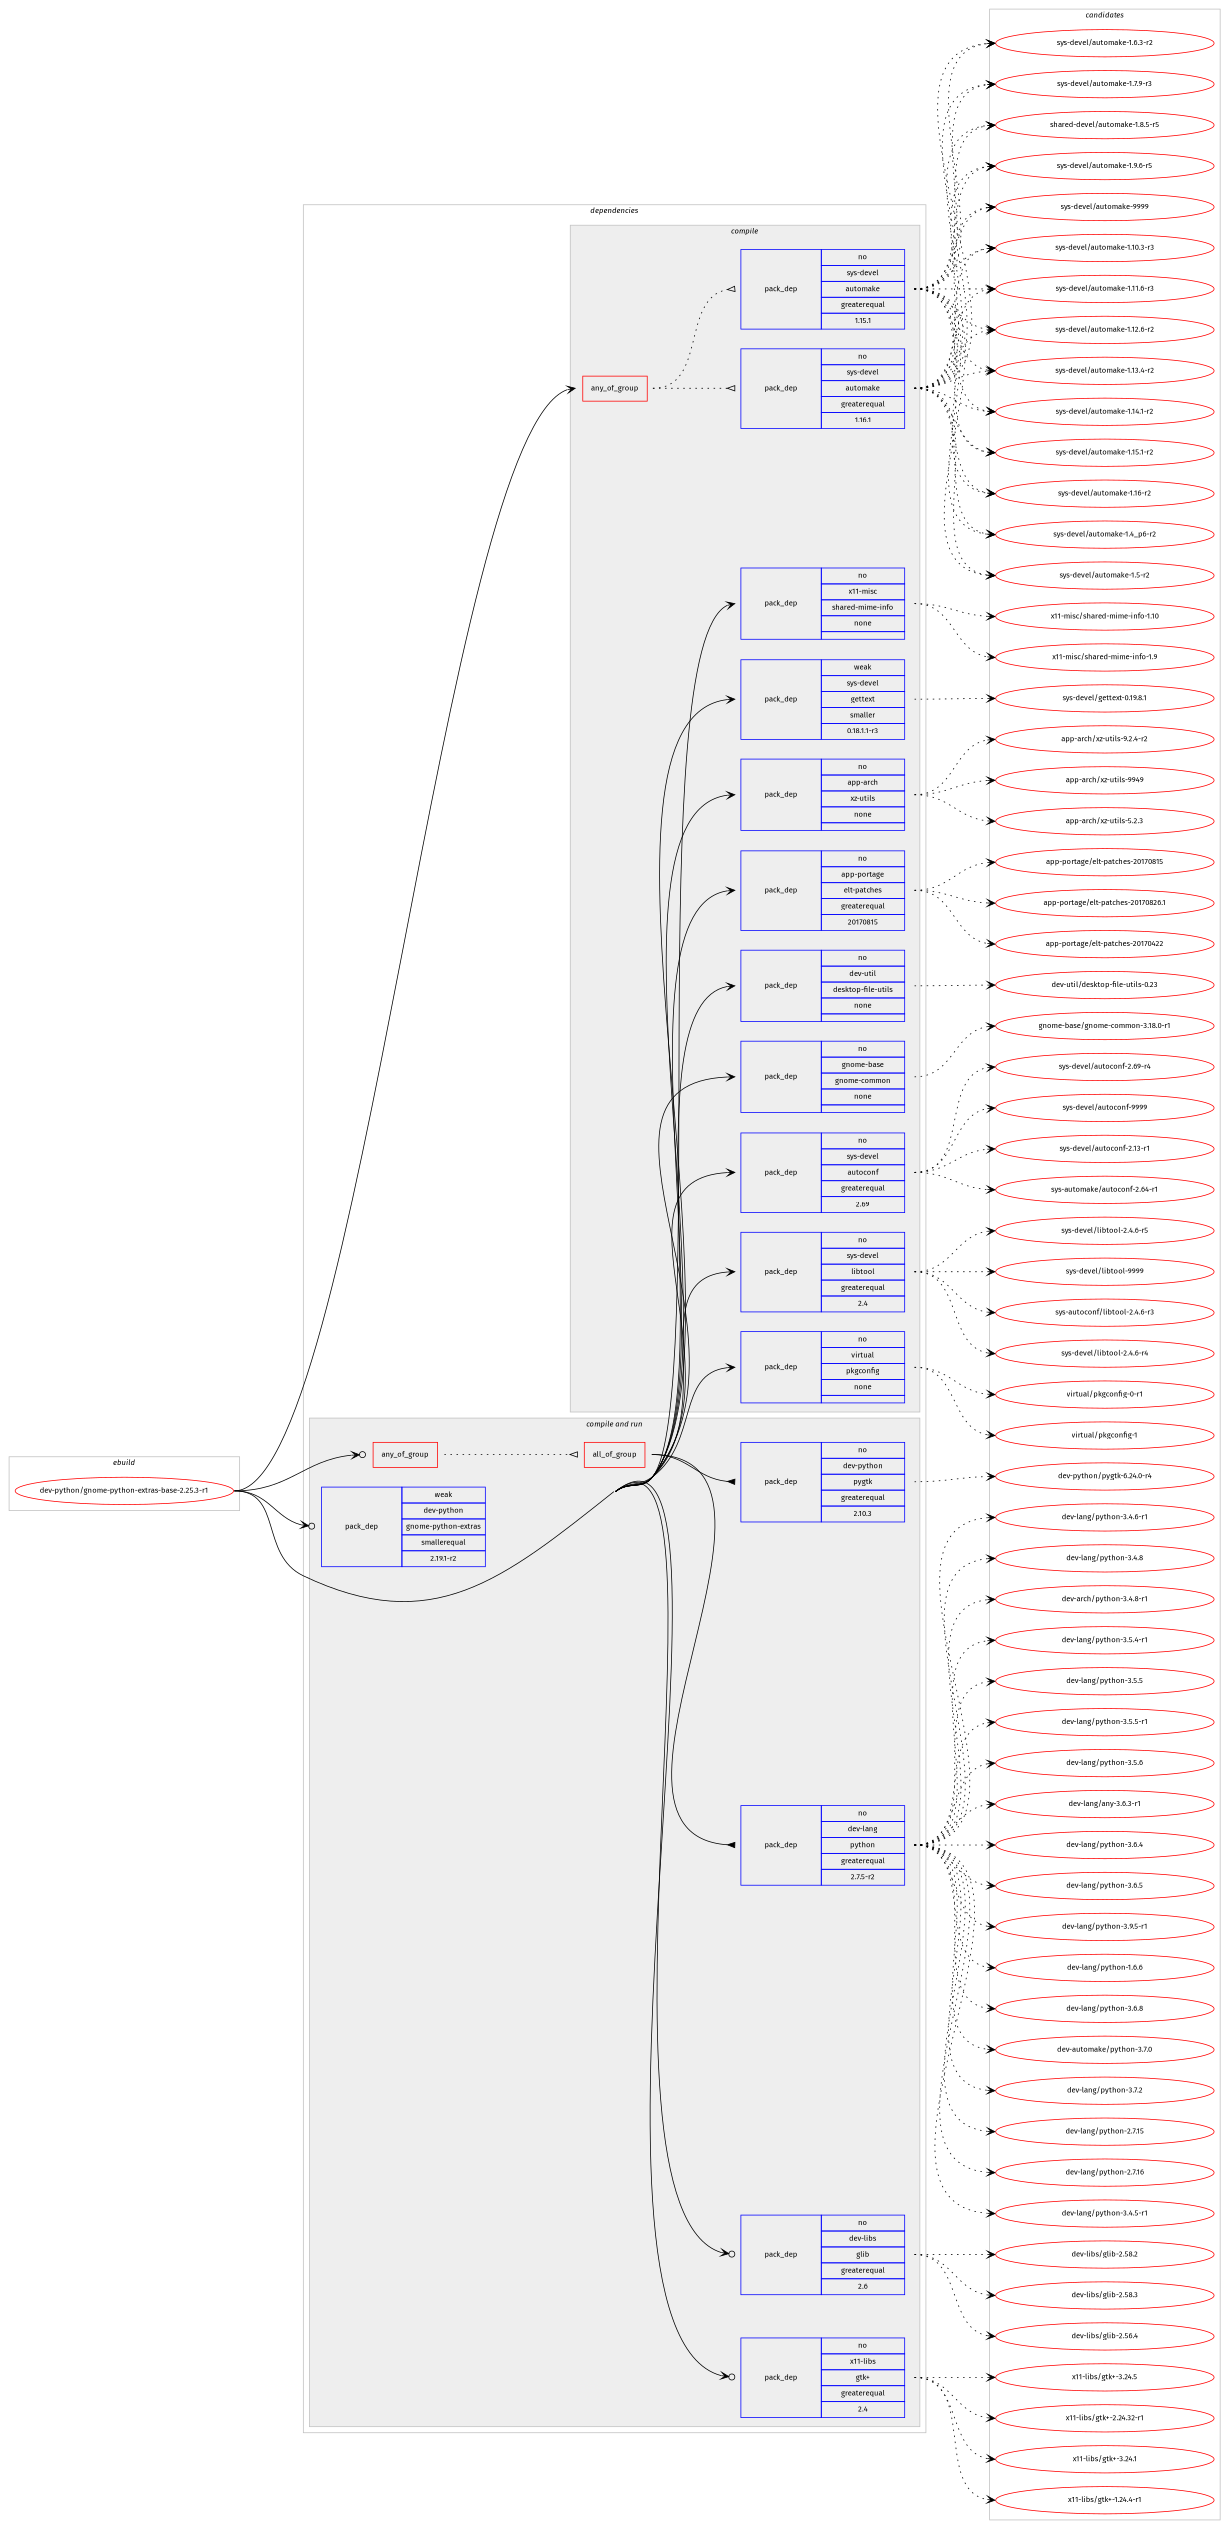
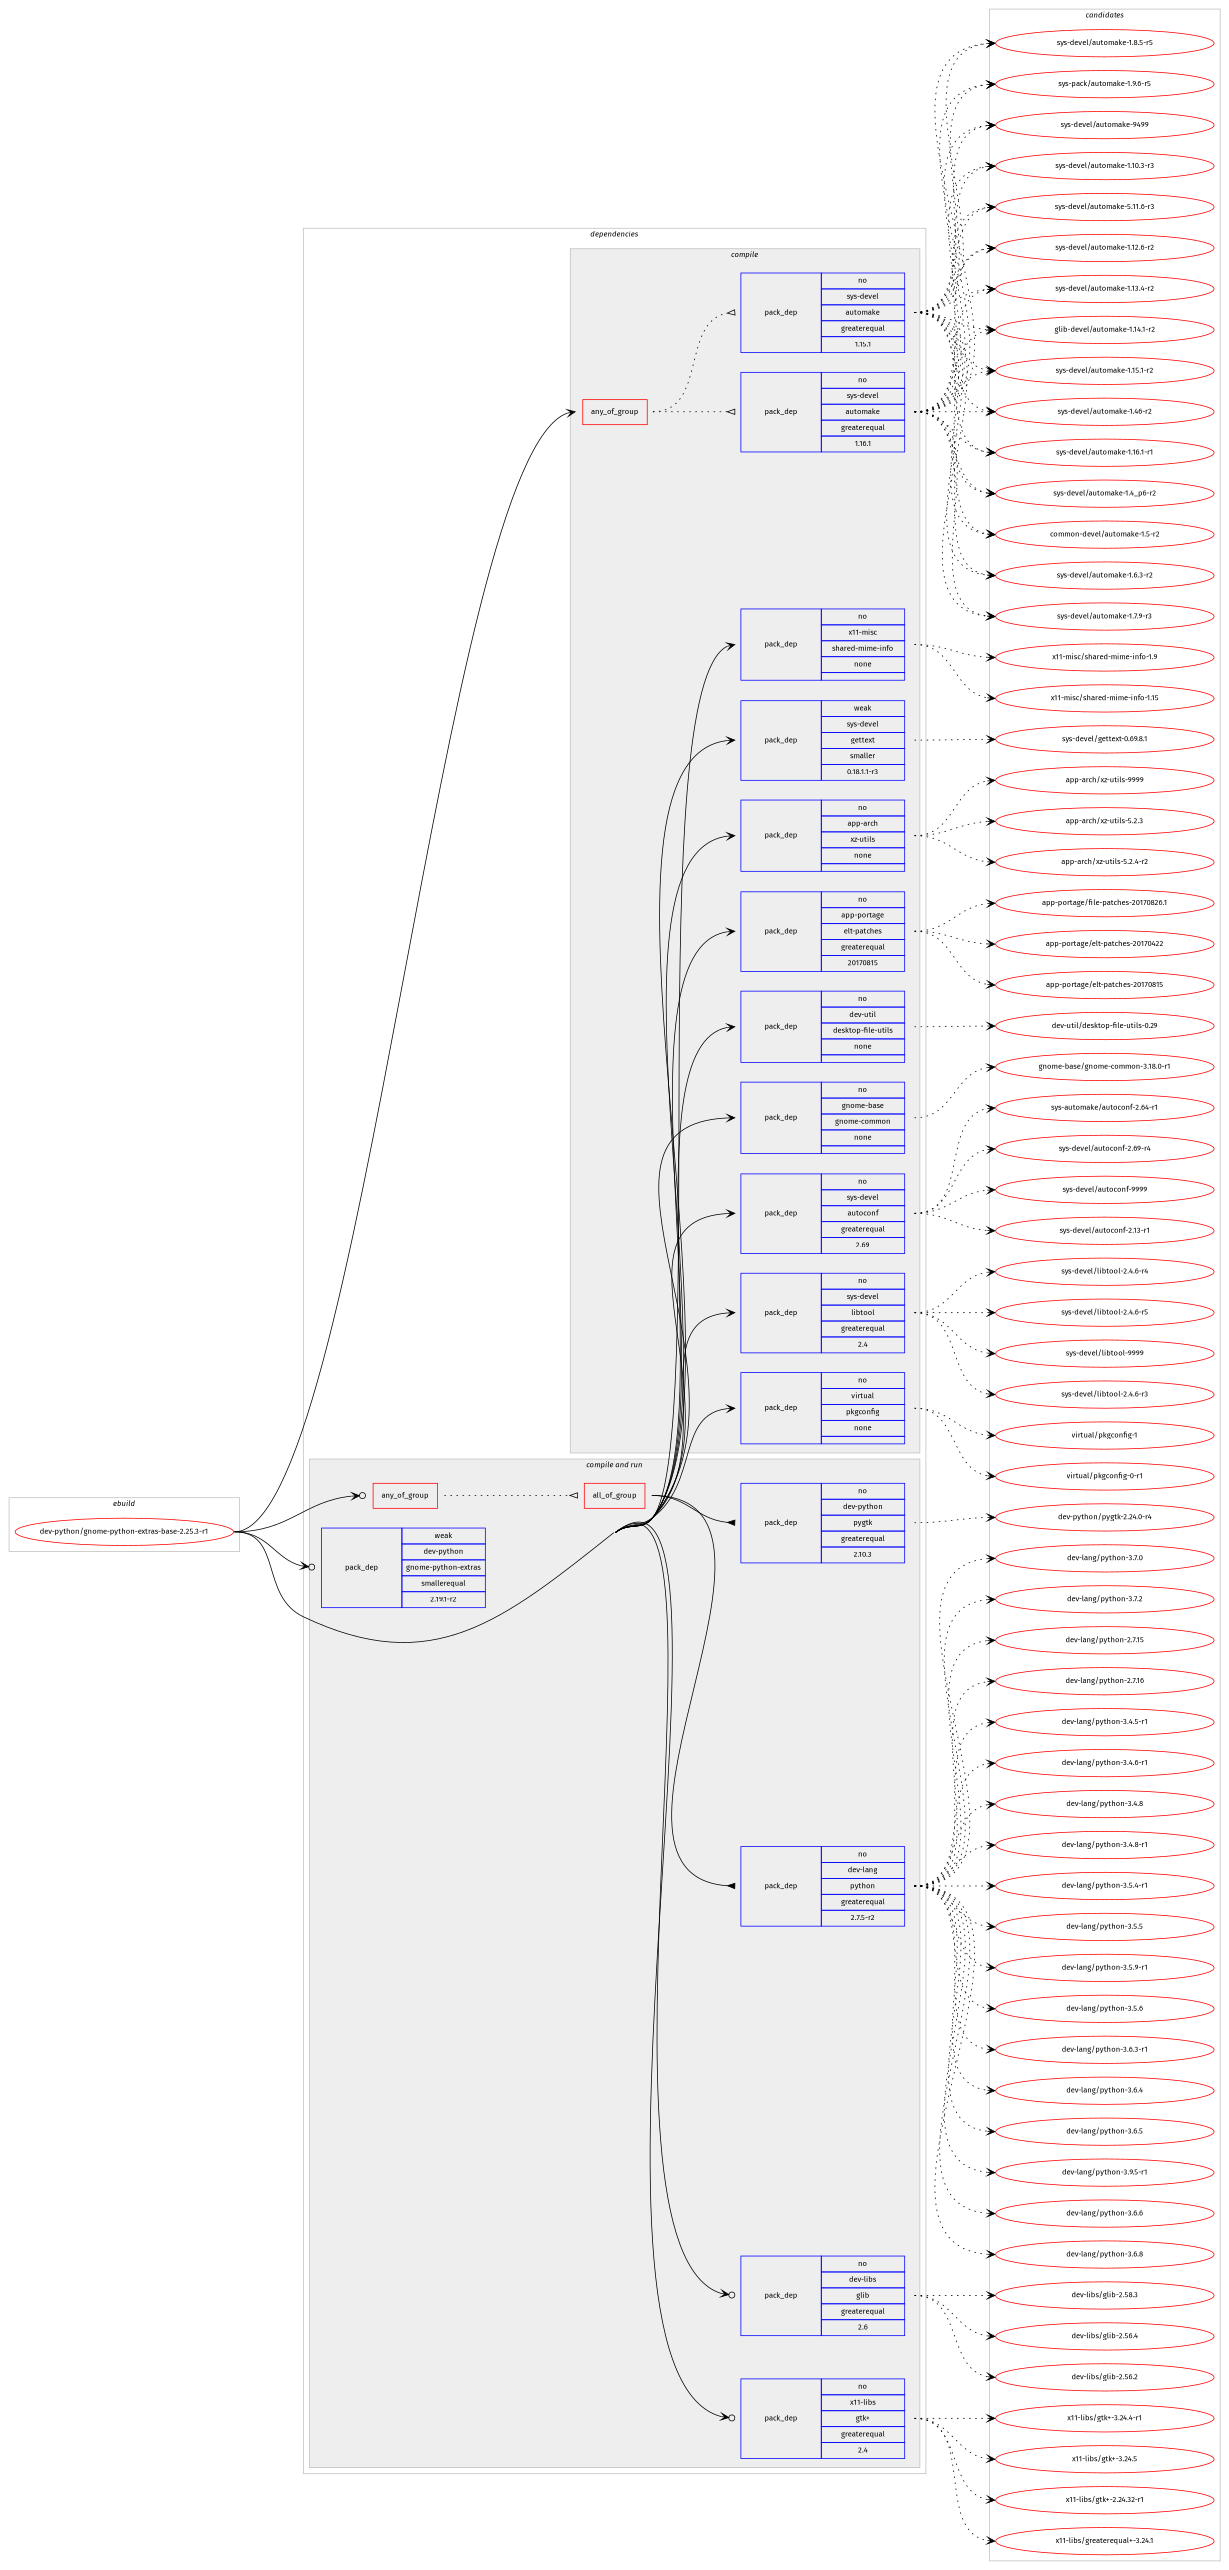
node "shared-devel/automake-1.8.5-r5": label "shared-devel/automake-1.8.5-r5" -> "sys-devel/automake-1.8.5-r5"
node "sys-devel/automake-1.9.6-r5": label "sys-devel/automake-1.9.6-r5" -> "sys-pack/automake-1.9.6-r5"
node "sys-devel/automake-9999": label "sys-devel/automake-9999" -> "sys-devel/automake-9499"
node "sys-devel/automake-1.11.6-r3": label "sys-devel/automake-1.11.6-r3" -> "sys-devel/automake-5.11.6-r3"
node "sys-devel/automake-1.14.1-r2": label "sys-devel/automake-1.14.1-r2" -> "glib-devel/automake-1.14.1-r2"
node "sys-devel/automake-1.16.1-r1": added
node "sys-devel/automake-1.16-r2": label "sys-devel/automake-1.16-r2" -> "sys-devel/automake-1.46-r2"
node "sys-devel/automake-1.5-r2": label "sys-devel/automake-1.5-r2" -> "common-devel/automake-1.5-r2"
node "x11-misc/shared-mime-info-1.10": label "x11-misc/shared-mime-info-1.10" -> "x11-misc/shared-mime-info-1.15"
node "sys-devel/gettext-0.19.8.1": label "sys-devel/gettext-0.19.8.1" -> "sys-devel/gettext-0.69.8.1"
node "app-arch/xz-utils-9.2.4-r2": label "app-arch/xz-utils-9.2.4-r2" -> "app-arch/xz-utils-5.2.4-r2"
node "app-arch/xz-utils-9949": label "app-arch/xz-utils-9949" -> "app-arch/xz-utils-9999"
node "app-portage/elt-patches-20170826.1": label "app-portage/elt-patches-20170826.1" -> "app-portage/file-patches-20170826.1"
node "dev-util/desktop-file-utils-0.23": label "dev-util/desktop-file-utils-0.23" -> "dev-util/desktop-file-utils-0.29"
node "sys-autoconf/libtool-2.4.6-r3": label "sys-autoconf/libtool-2.4.6-r3" -> "sys-devel/libtool-2.4.6-r3"
node "dev-python/pygtk-6.24.0-r4": label "dev-python/pygtk-6.24.0-r4" -> "dev-python/pygtk-2.24.0-r4"
node "dev-arch/python-3.4.8-r1": label "dev-arch/python-3.4.8-r1" -> "dev-lang/python-3.4.8-r1"
node "dev-lang/python-3.5.5-r1": label "dev-lang/python-3.5.5-r1" -> "dev-lang/python-3.5.9-r1"
node "dev-lang/any-3.6.3-r1": label "dev-lang/any-3.6.3-r1" -> "dev-lang/python-3.6.3-r1"
node "dev-lang/python-1.6.6": label "dev-lang/python-1.6.6" -> "dev-lang/python-3.6.6"
node "dev-automake/python-3.7.0": label "dev-automake/python-3.7.0" -> "dev-lang/python-3.7.0"
node "dev-libs/glib-2.58.2": label "dev-libs/glib-2.58.2" -> "dev-libs/glib-2.56.2"
node "x11-libs/gtk+-3.24.1": label "x11-libs/gtk+-3.24.1" -> "x11-libs/greaterequal+-3.24.1"
node "x11-libs/gtk+-1.24.4-r1": label "x11-libs/gtk+-1.24.4-r1" -> "x11-libs/gtk+-3.24.4-r1"
